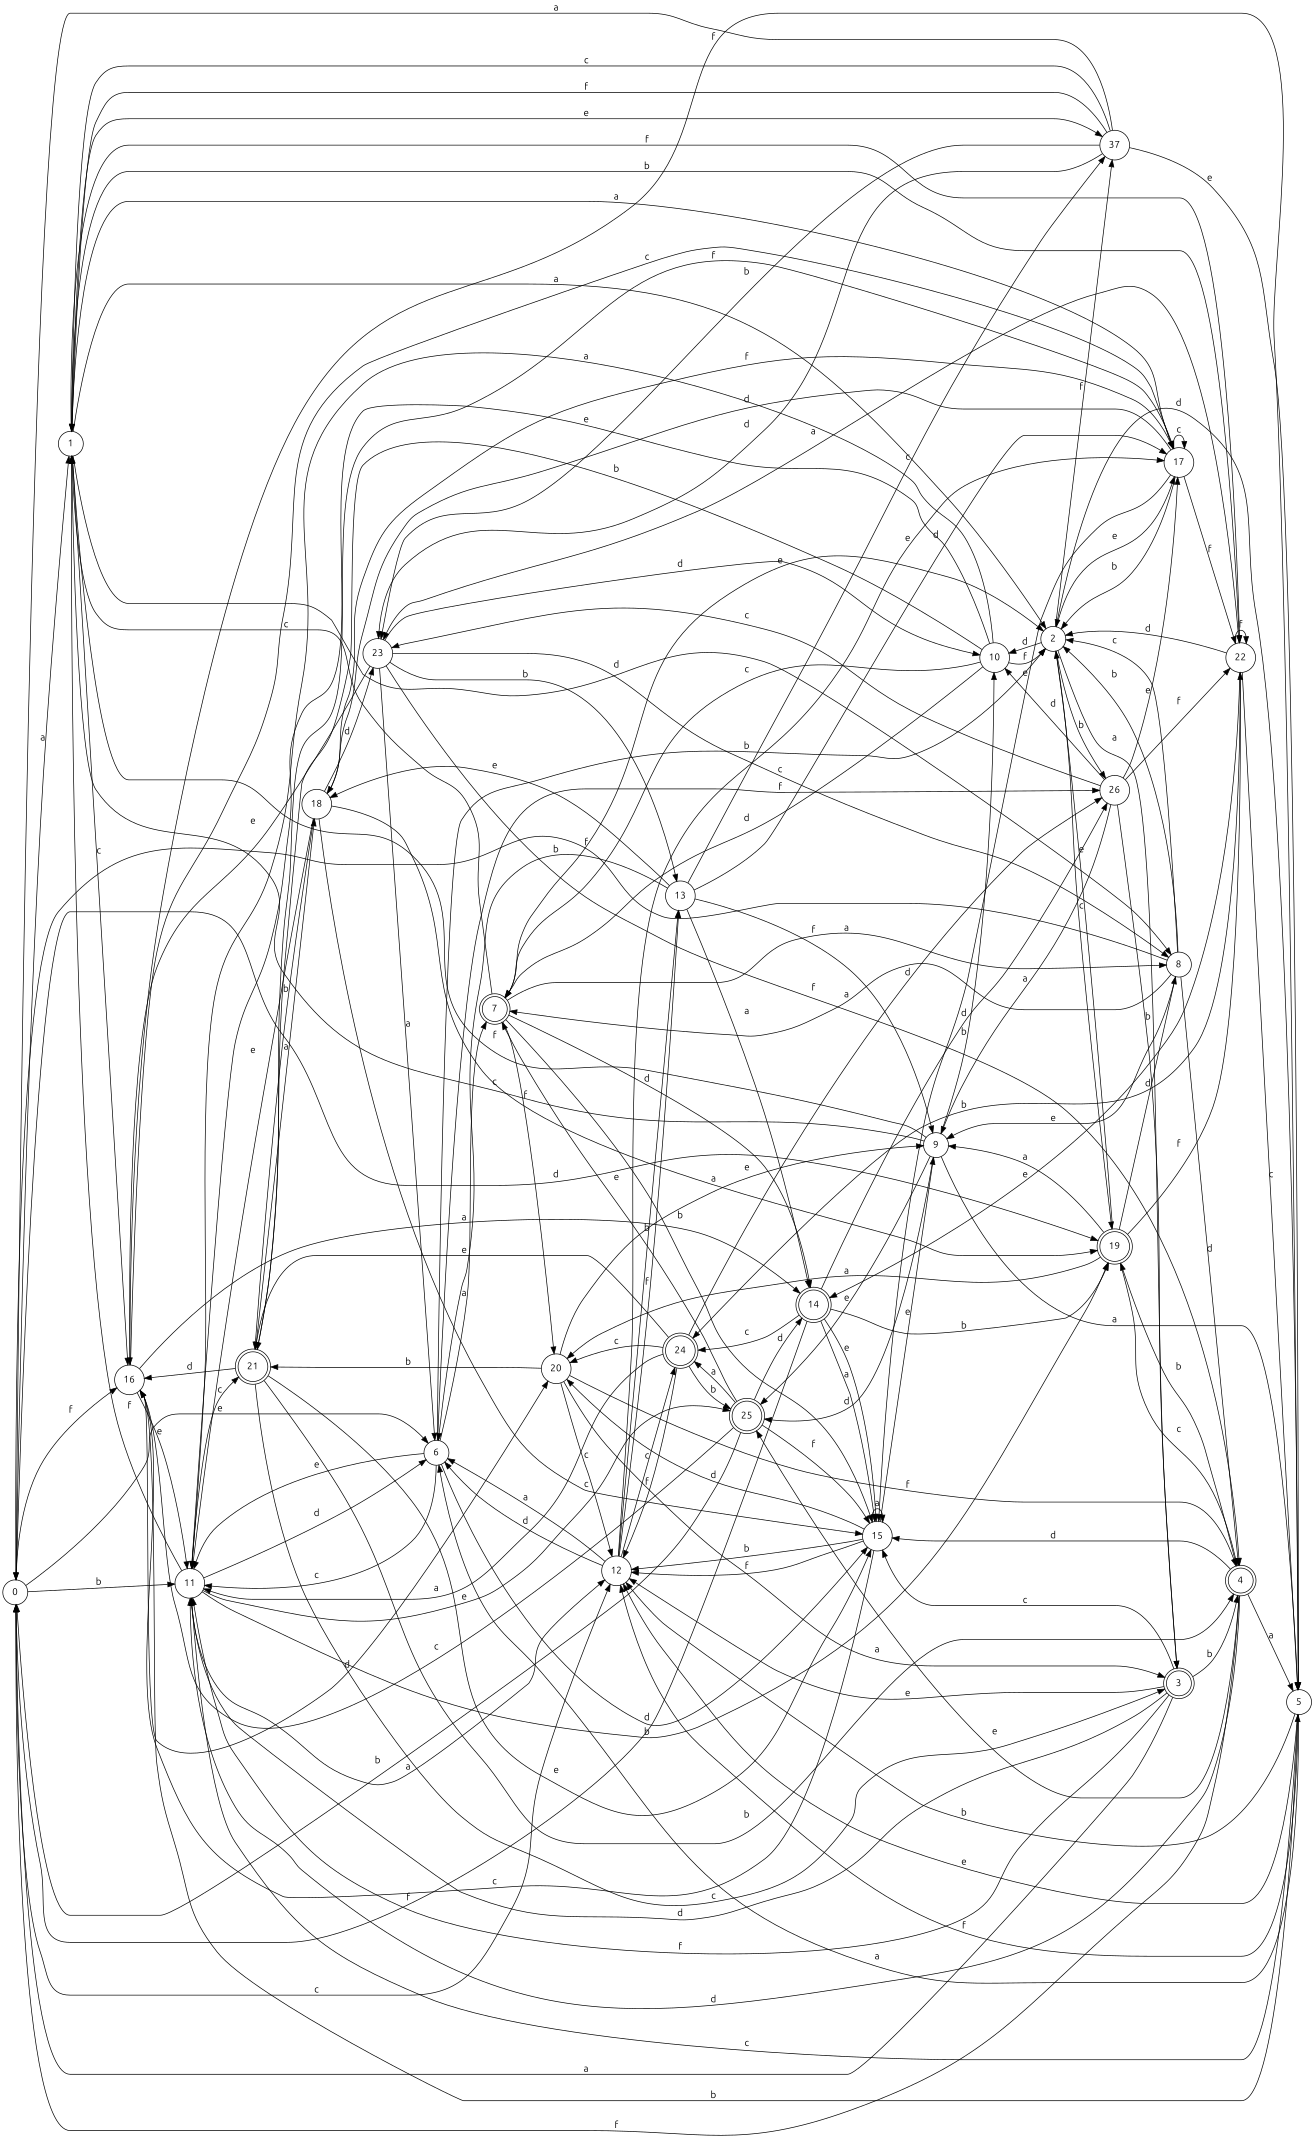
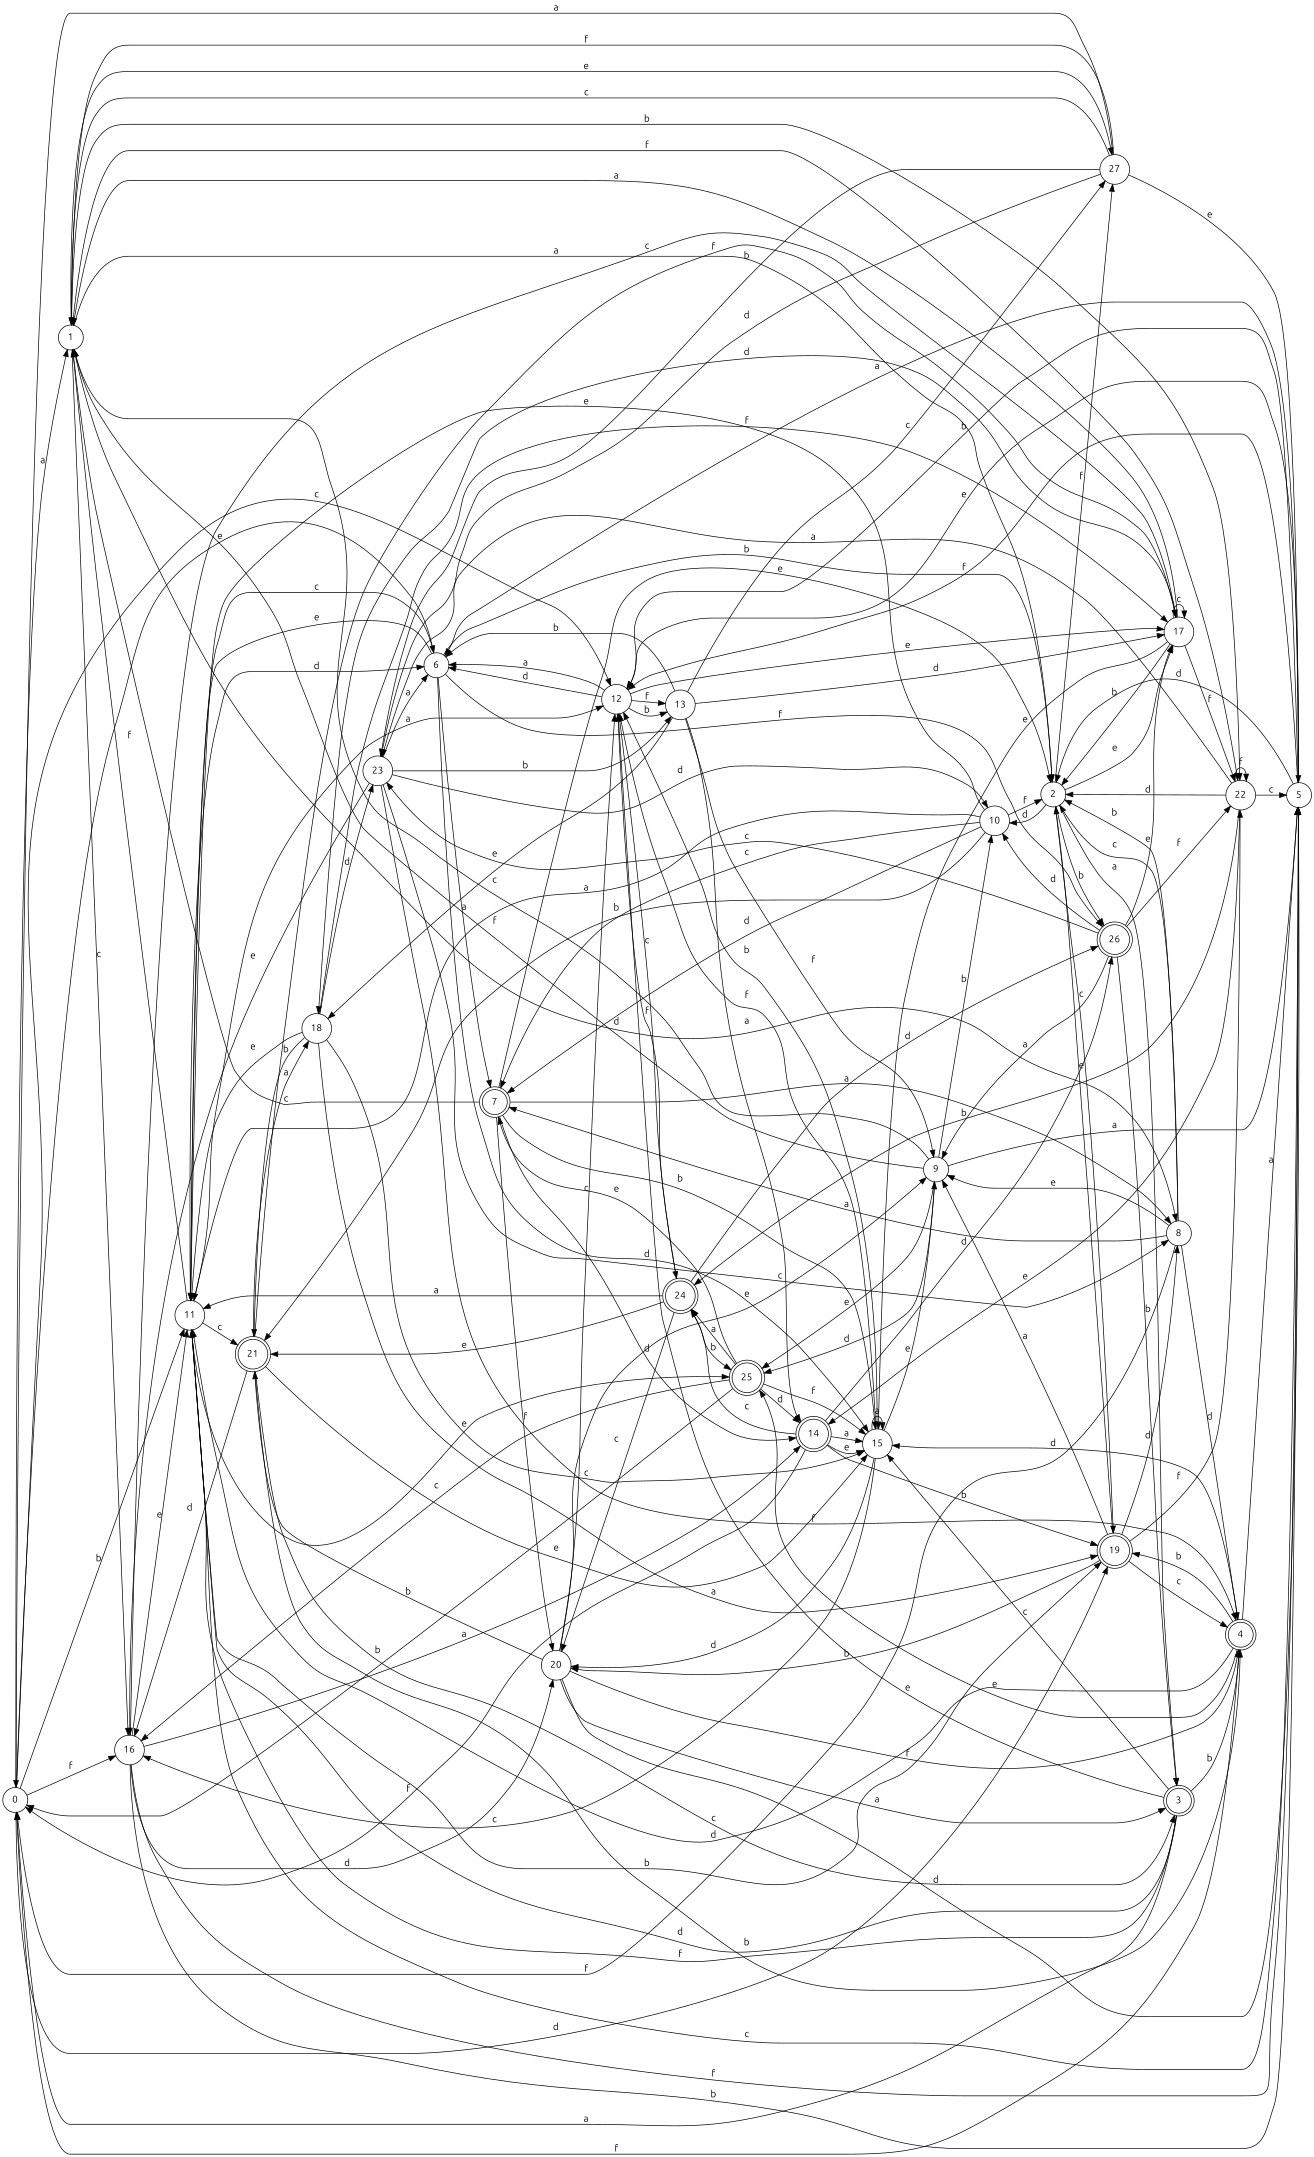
node "37": label "37" -> "27"
node "26": shape circle -> doublecircle
edge "19" -> "20": label "a" -> "b"
edge "20" -> "5": added, label "d"
